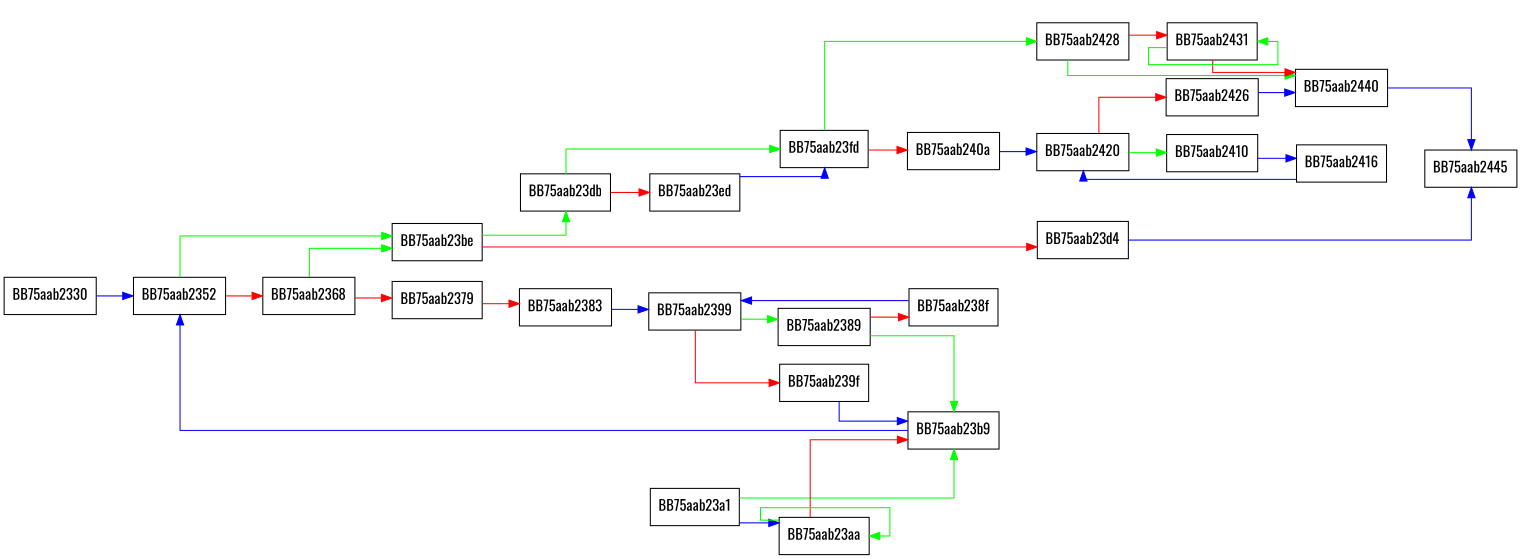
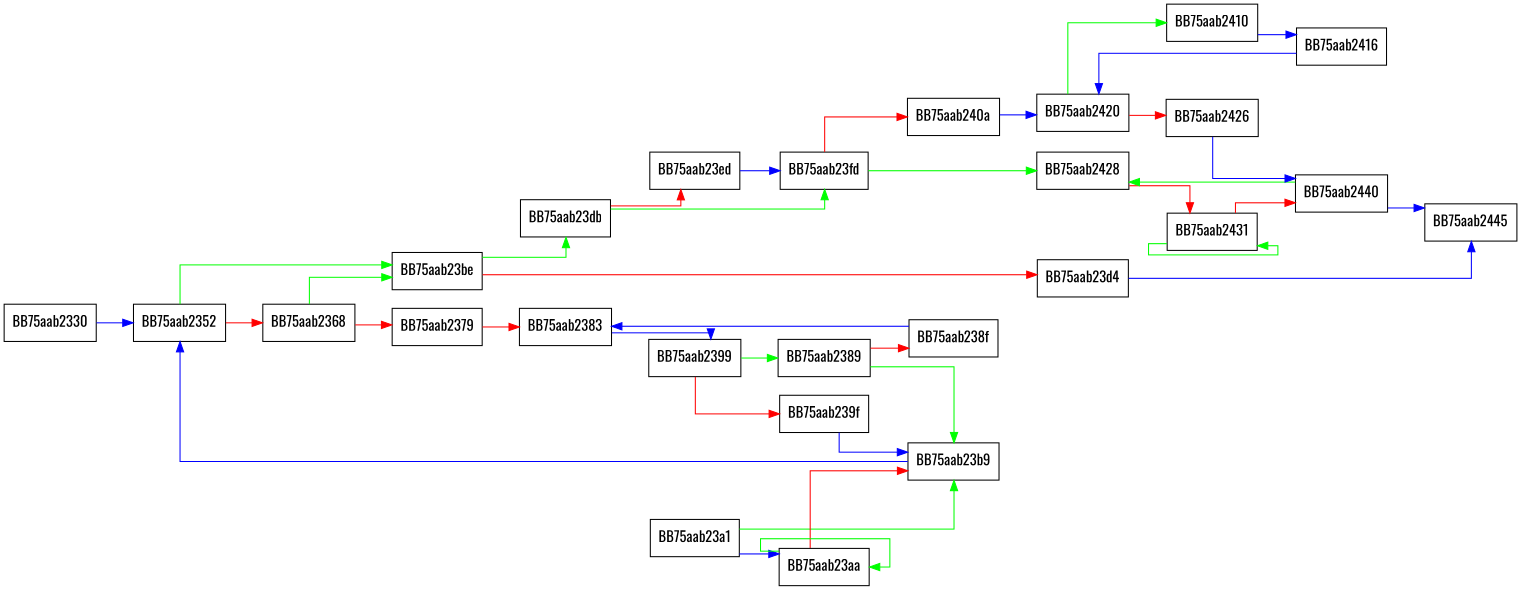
edge "BB75aab2428" -> "BB75aab2440": reversed
edge "BB75aab238f" -> "BB75aab2399": now "BB75aab238f" -> "BB75aab2383"
